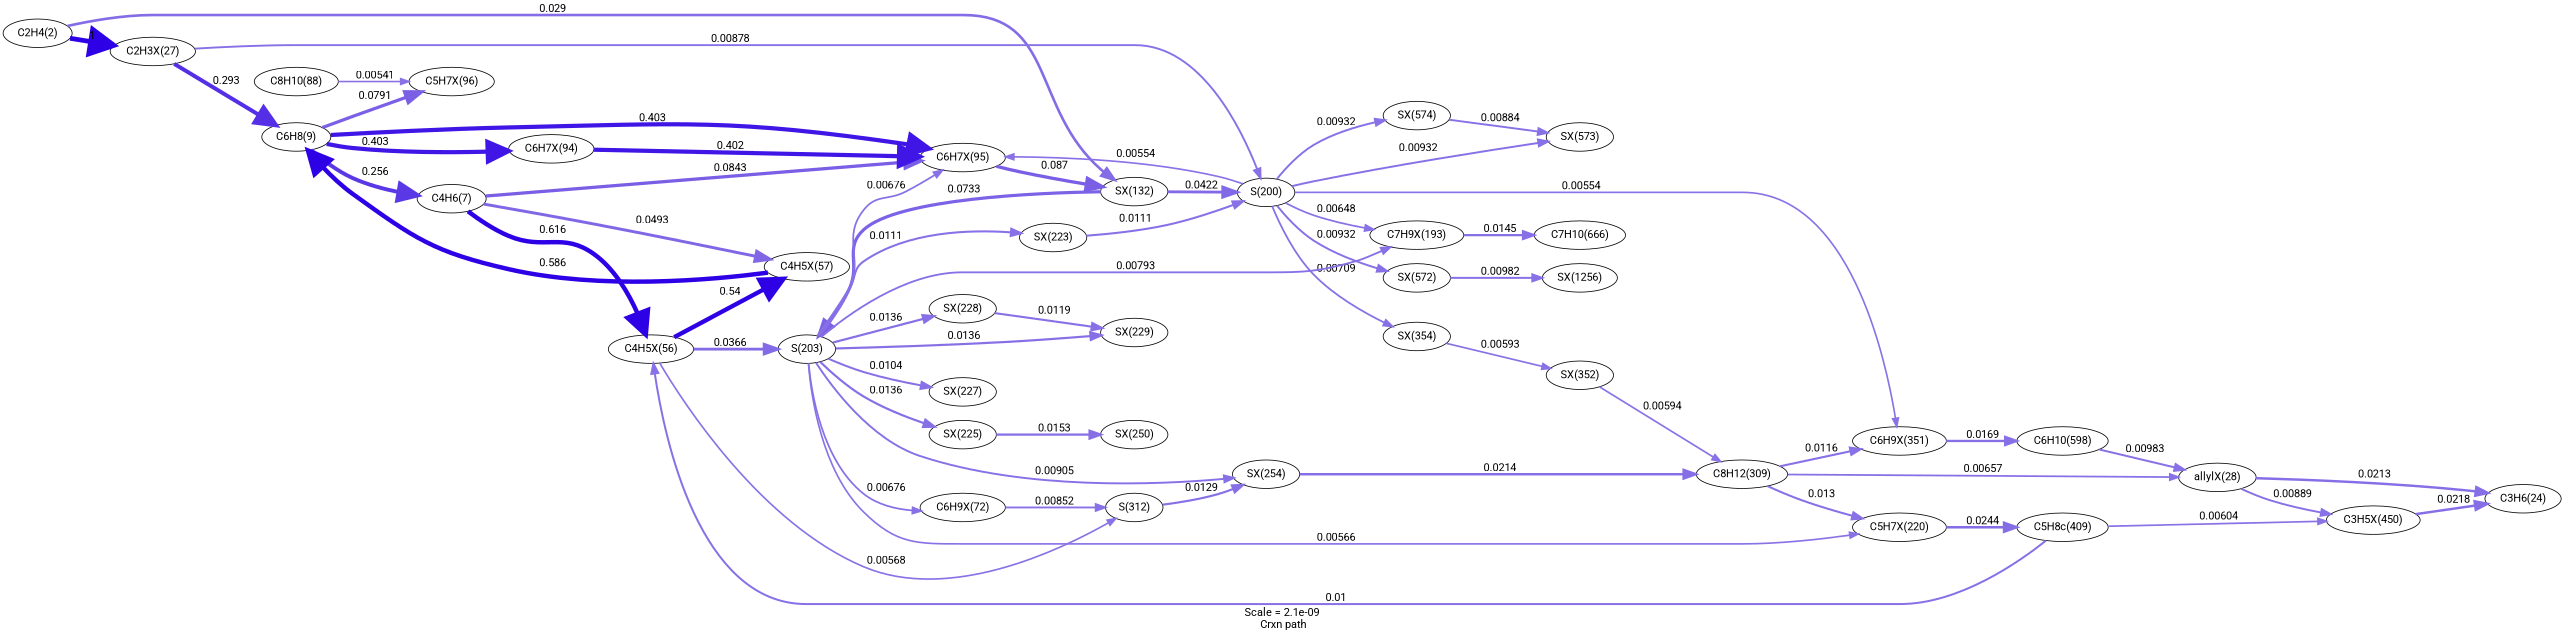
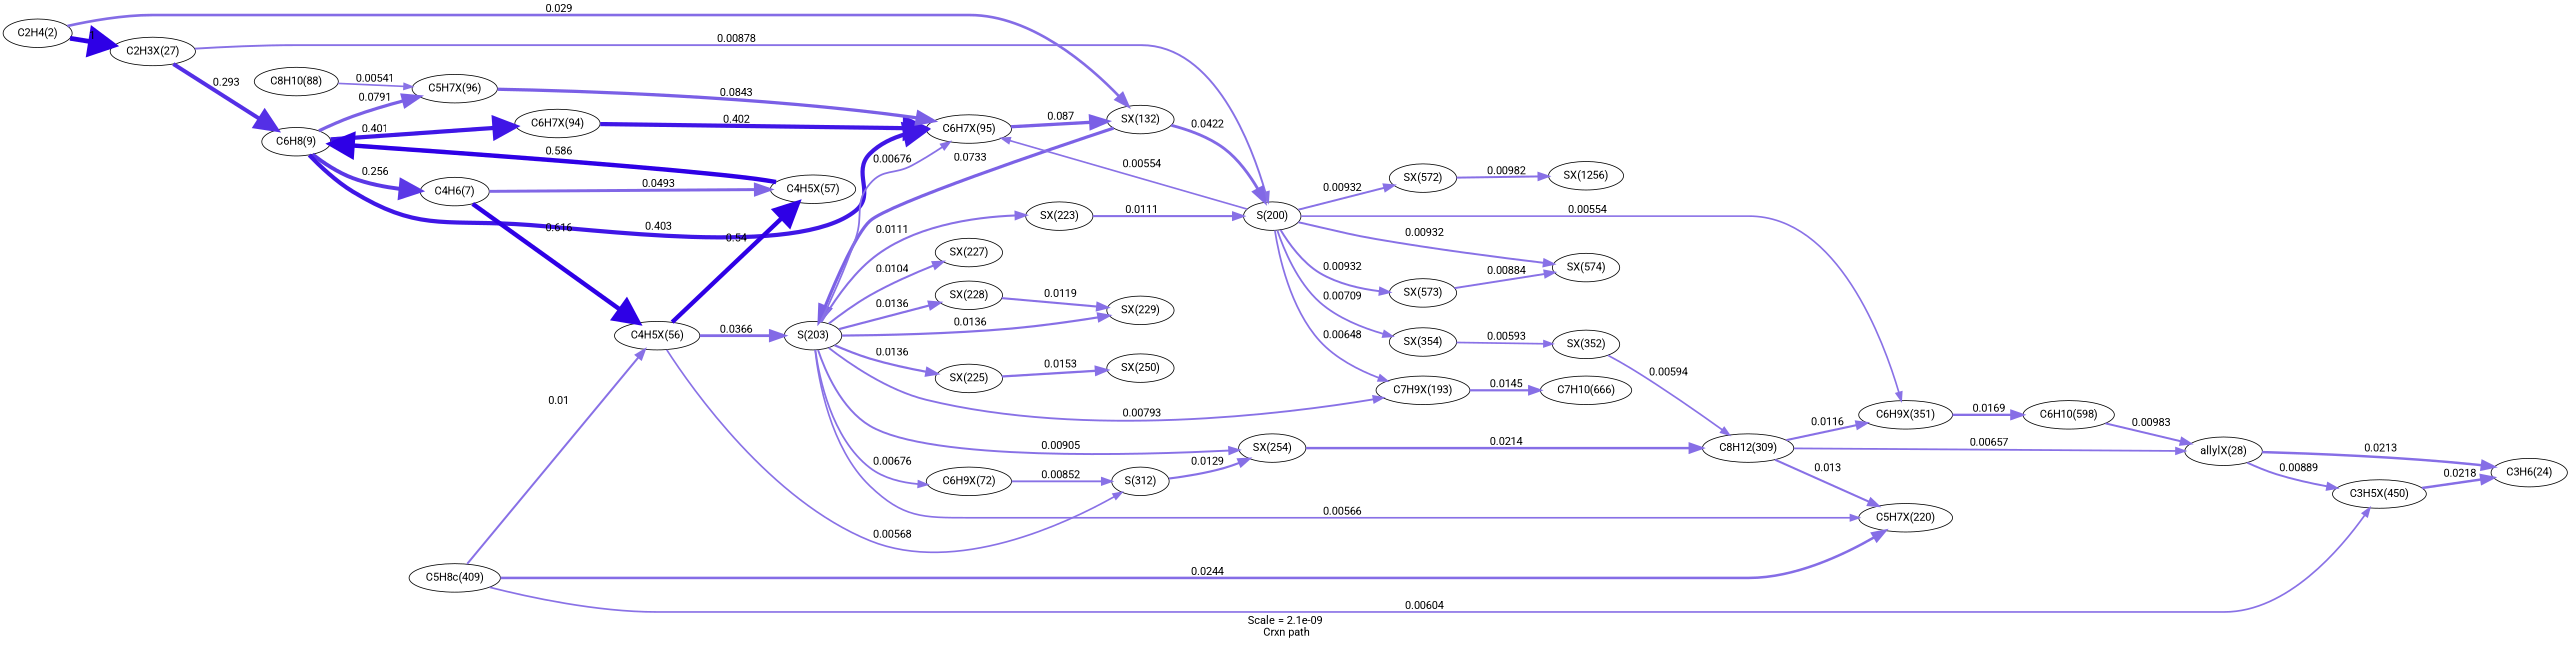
edge "SX(574)" -> "SX(573)": reversed
edge "C6H8(9)" -> "C6H7X(94)": label " 0.403" -> " 0.401"
edge "C4H6(7)" -> "C6H7X(95)": now "C5H7X(96)" -> "C6H7X(95)"
edge "C5H7X(220)" -> "C5H8c(409)": reversed
